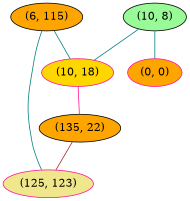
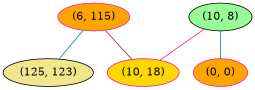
node "(6, 115)": color black -> deeppink
edge "(6, 115)" -- "(10, 18)": color teal -> brown
edge "(10, 8)" -- "(10, 18)": color teal -> deeppink
node "(135, 22)": removed
node "(125, 123)": color deeppink -> black
